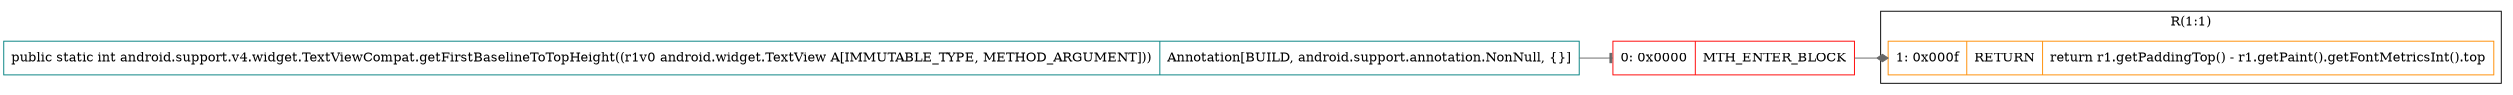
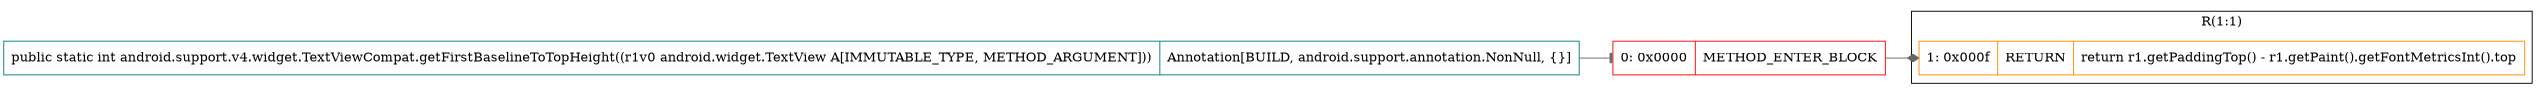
node "0: 0x0000": text "MTH_ENTER_BLOCK" -> "METHOD_ENTER_BLOCK"
